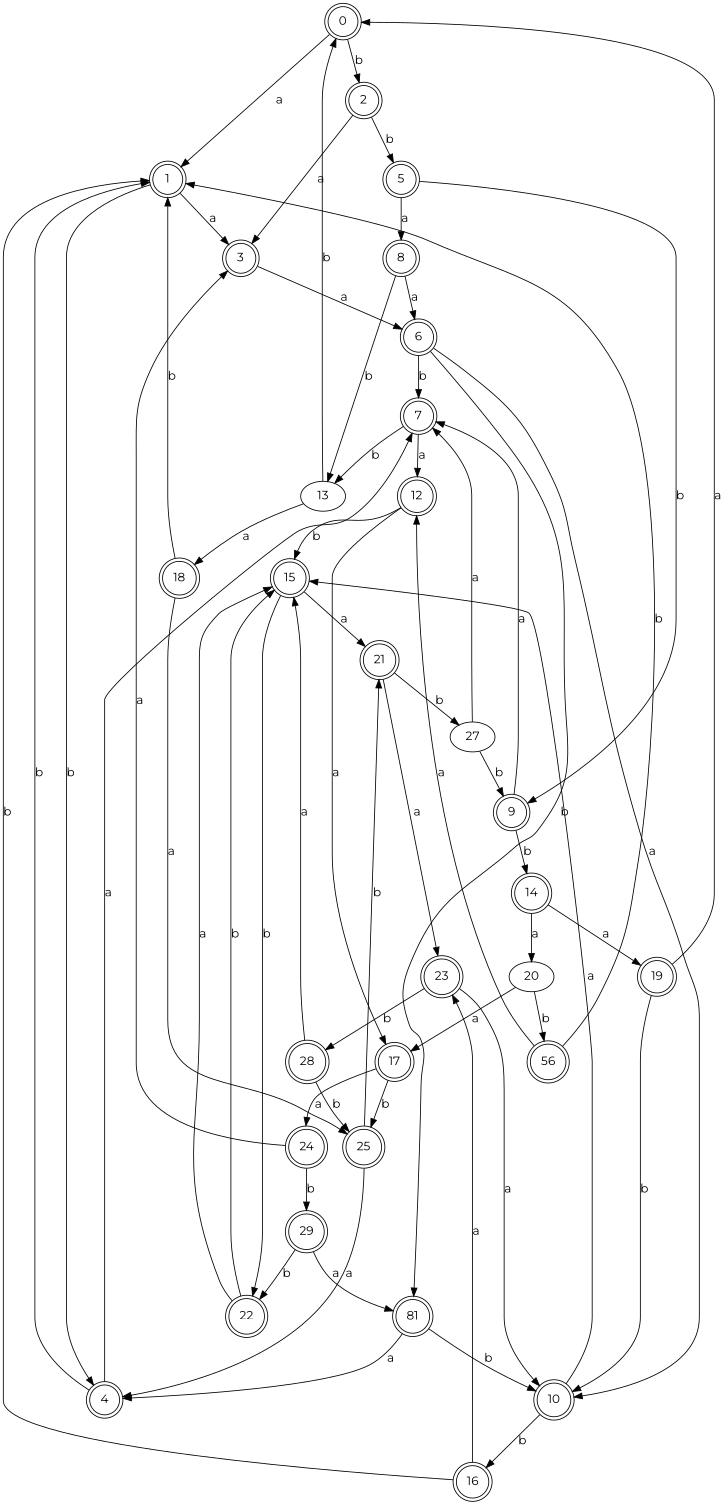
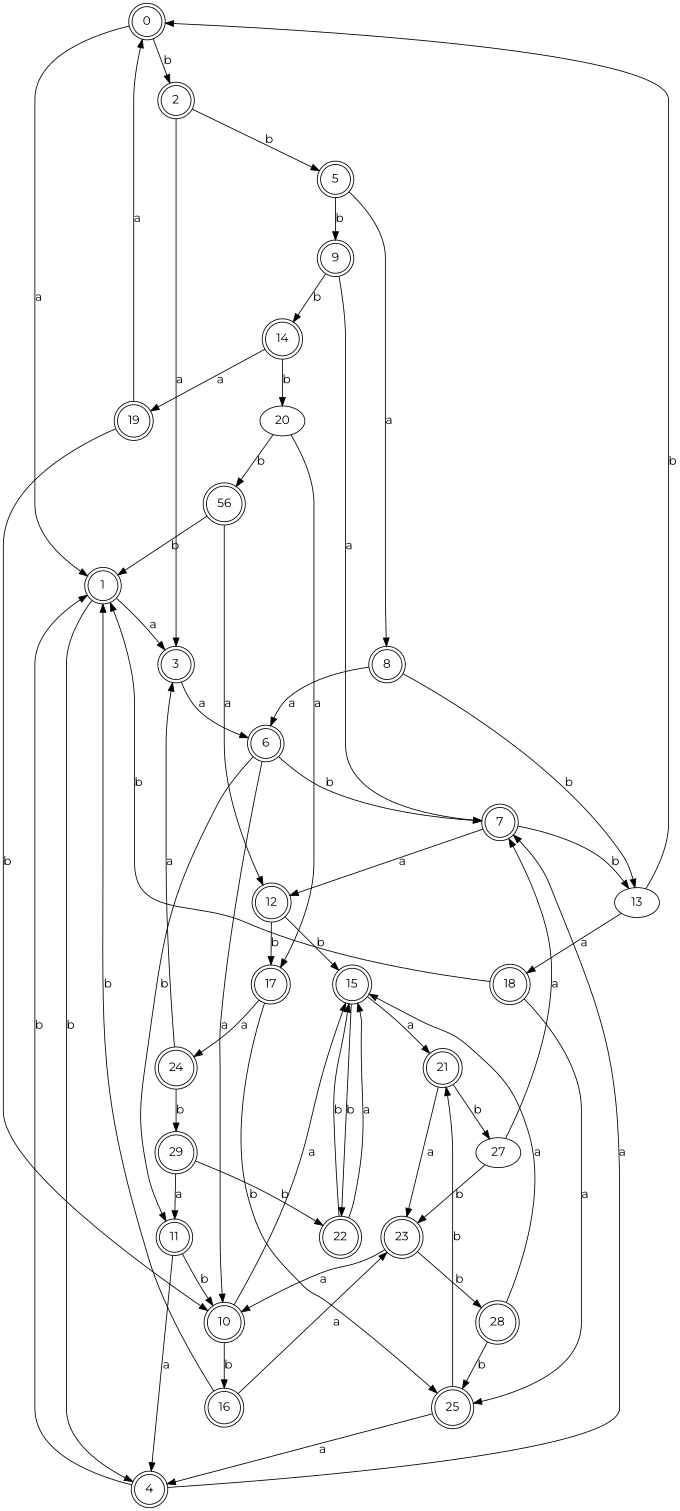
edge "27" -> "9": now "27" -> "23"
edge "12" -> "17": label "a" -> "b"
edge "14" -> "20": label "a" -> "b"
node "81": label "81" -> "11"
